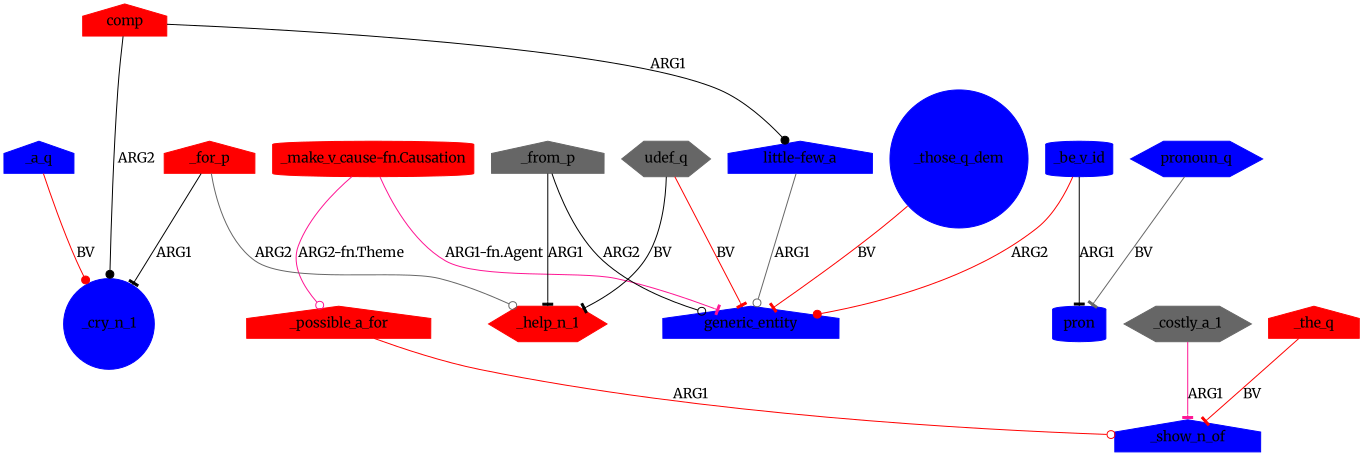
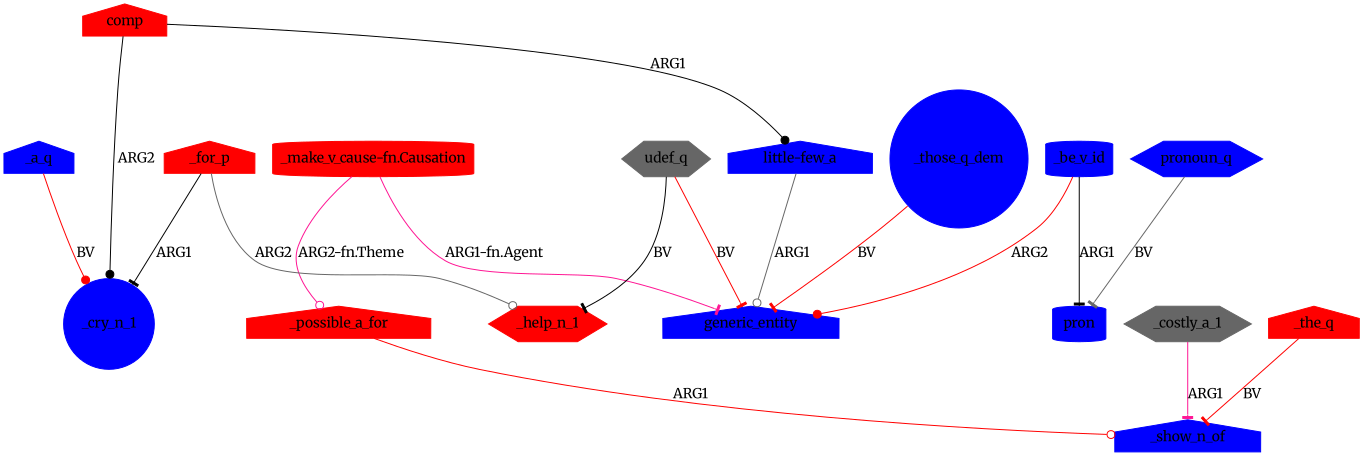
node "_from_p": removed
